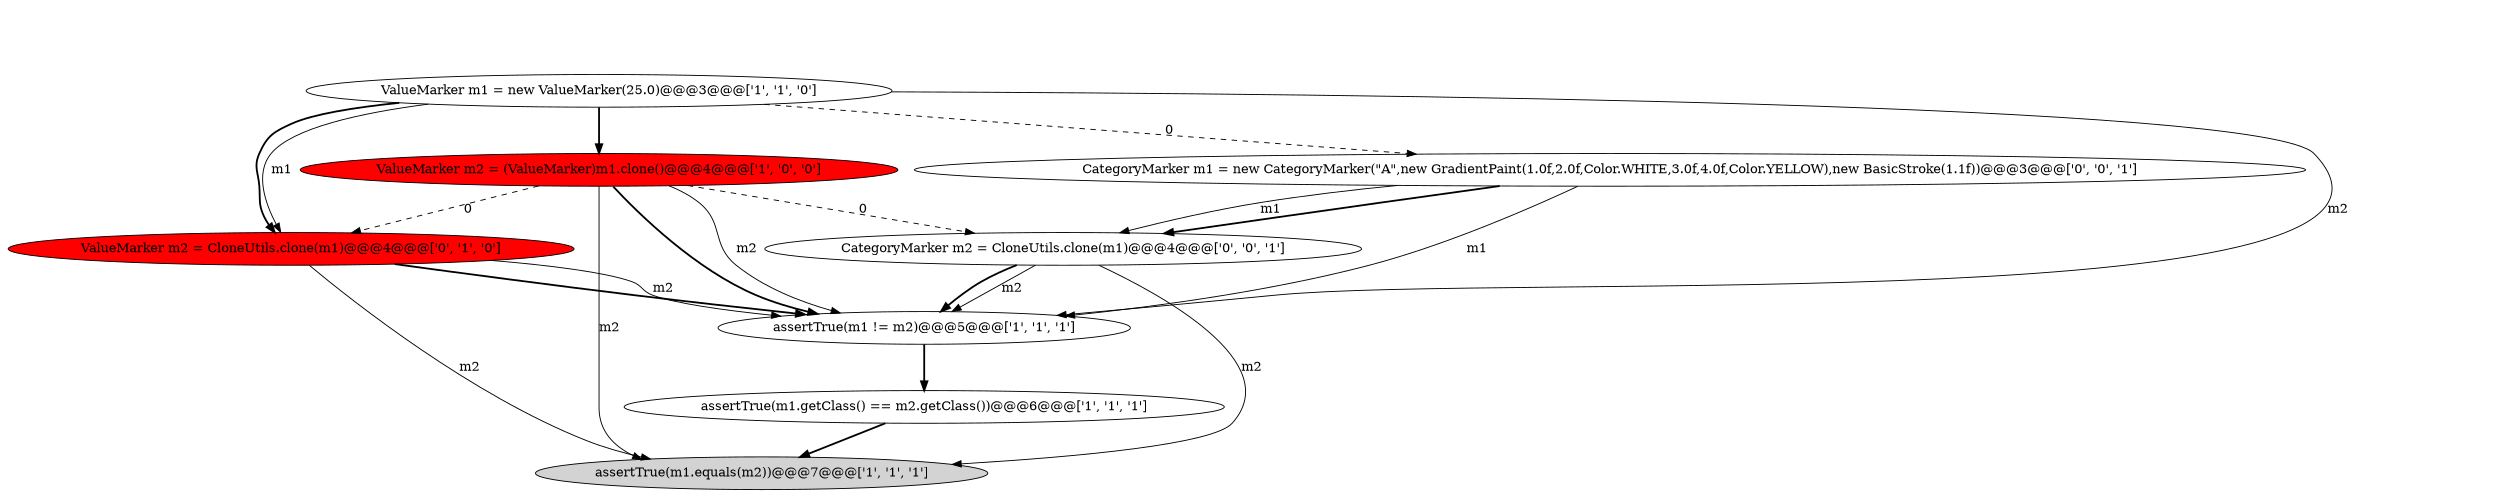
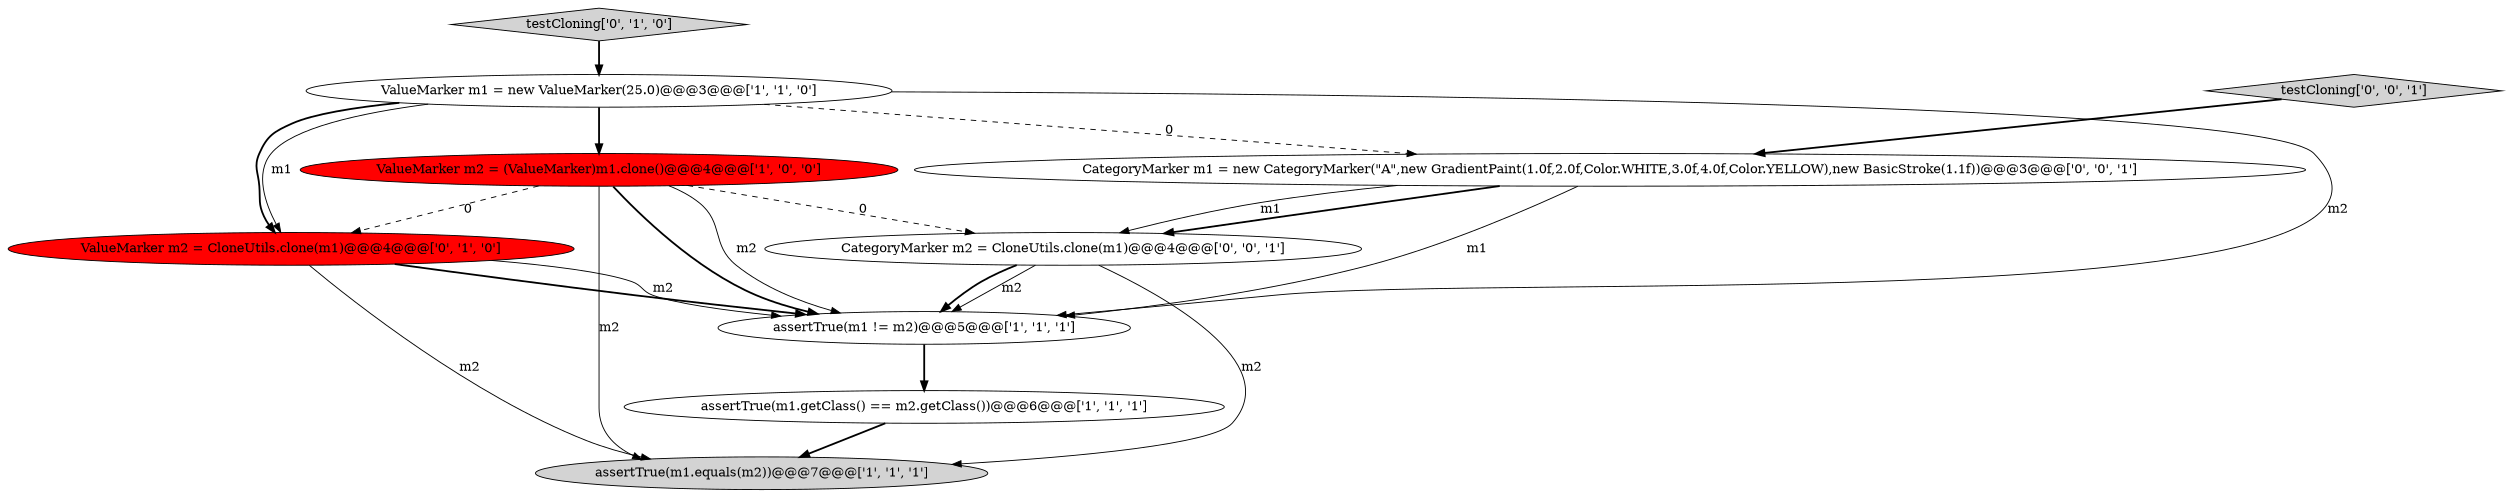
node "testCloning['0', '1', '0']": added
node "testCloning['0', '0', '1']": added
